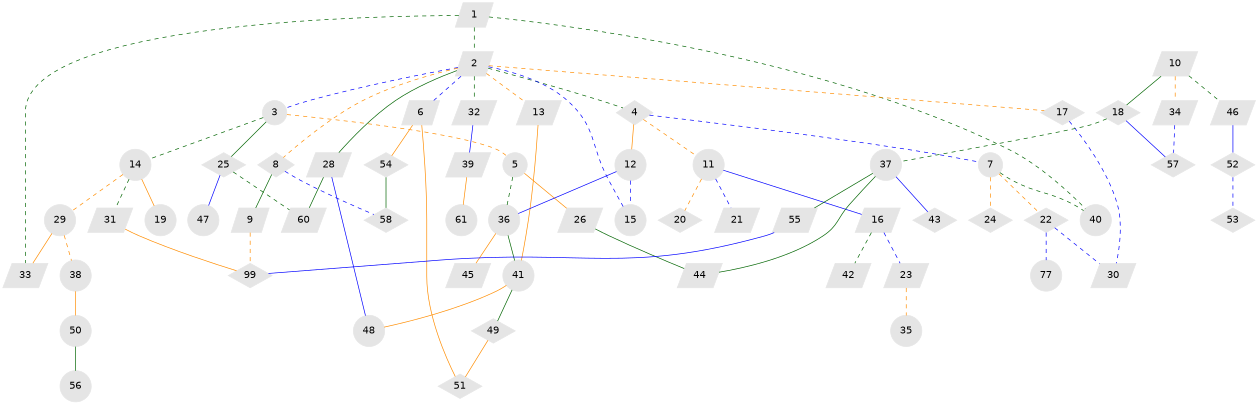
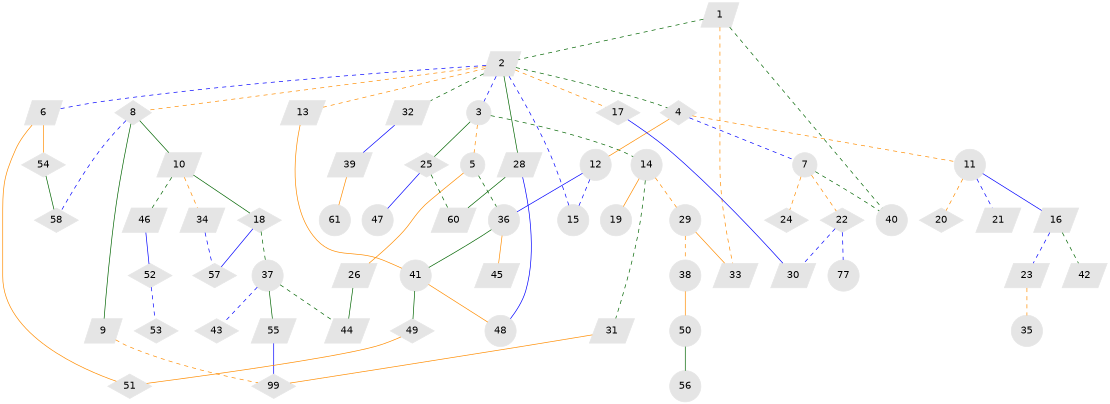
edge "1" -- "33": color darkgreen -> darkorange
edge "8" -- "10": added
edge "17" -- "30": style dashed -> solid
edge "37" -- "43": style solid -> dashed
edge "37" -- "44": style solid -> dashed
